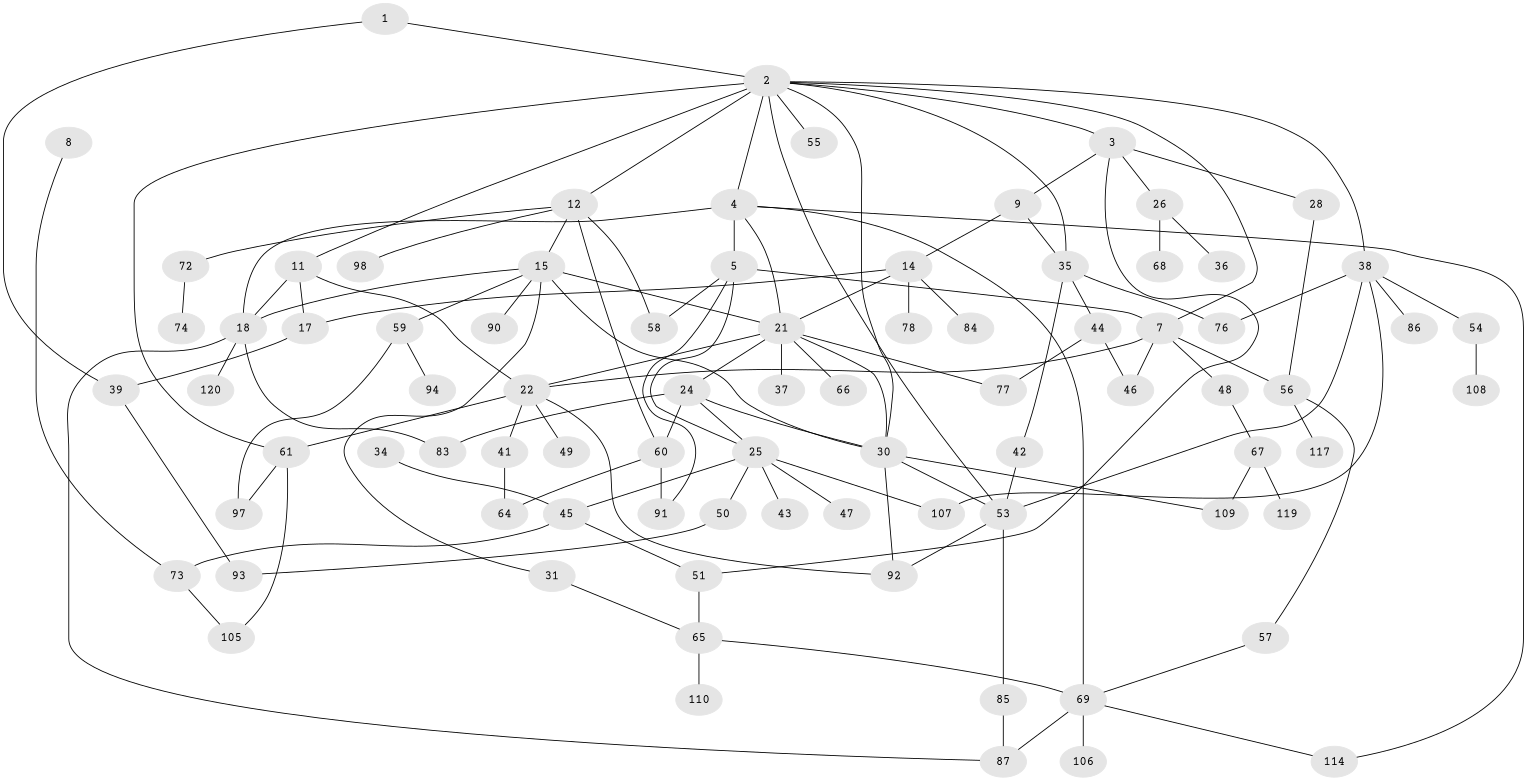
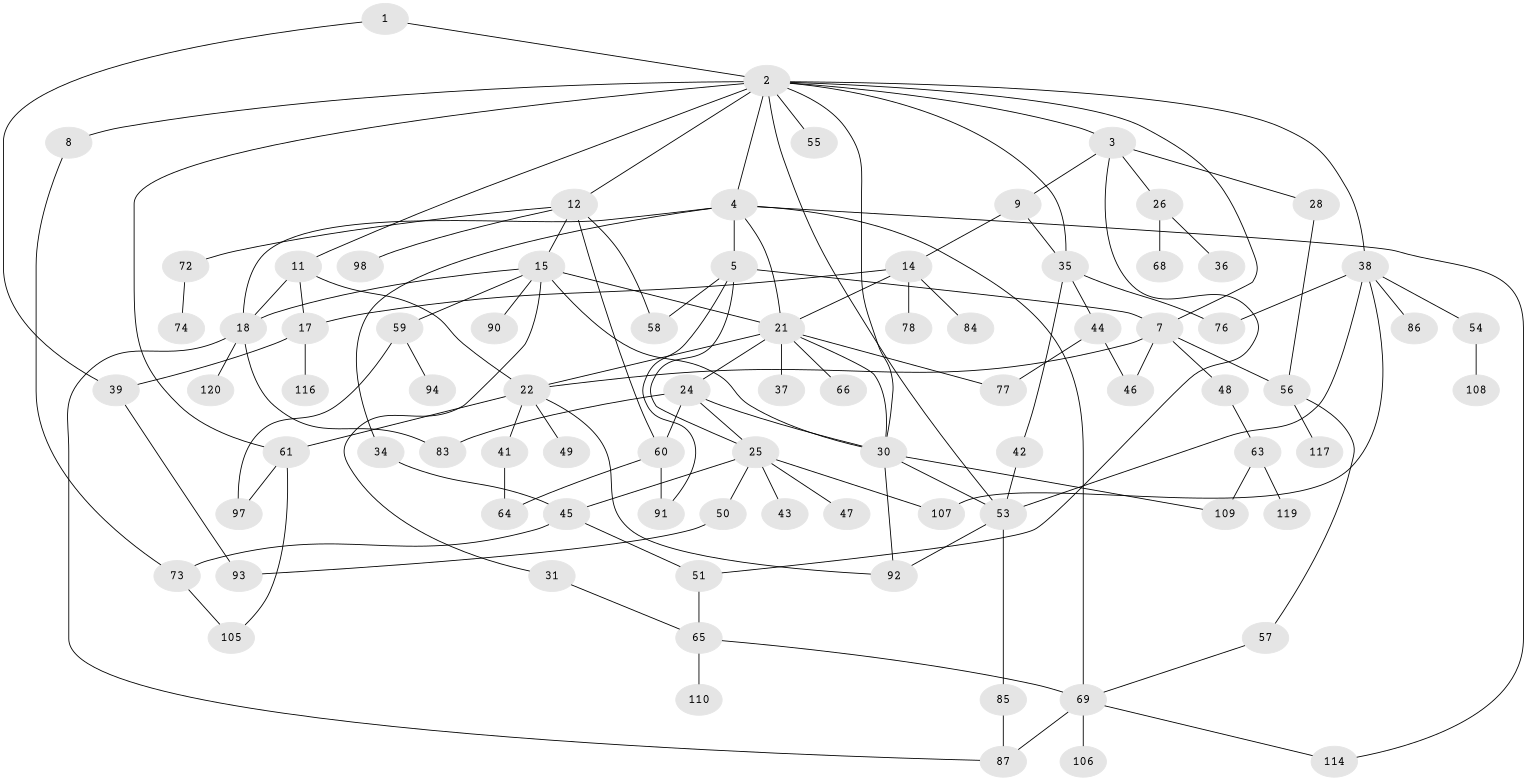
edge "2" -- "8": added
edge "4" -- "34": added
node "116": added
node "67": label "67" -> "63"
